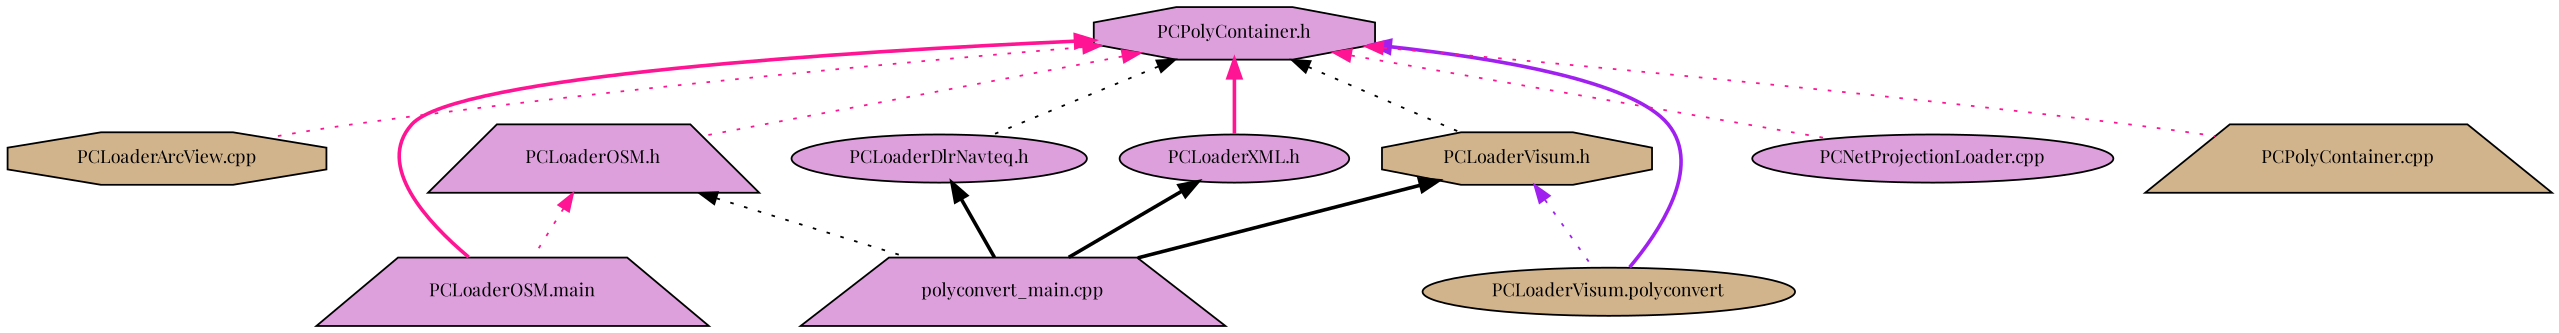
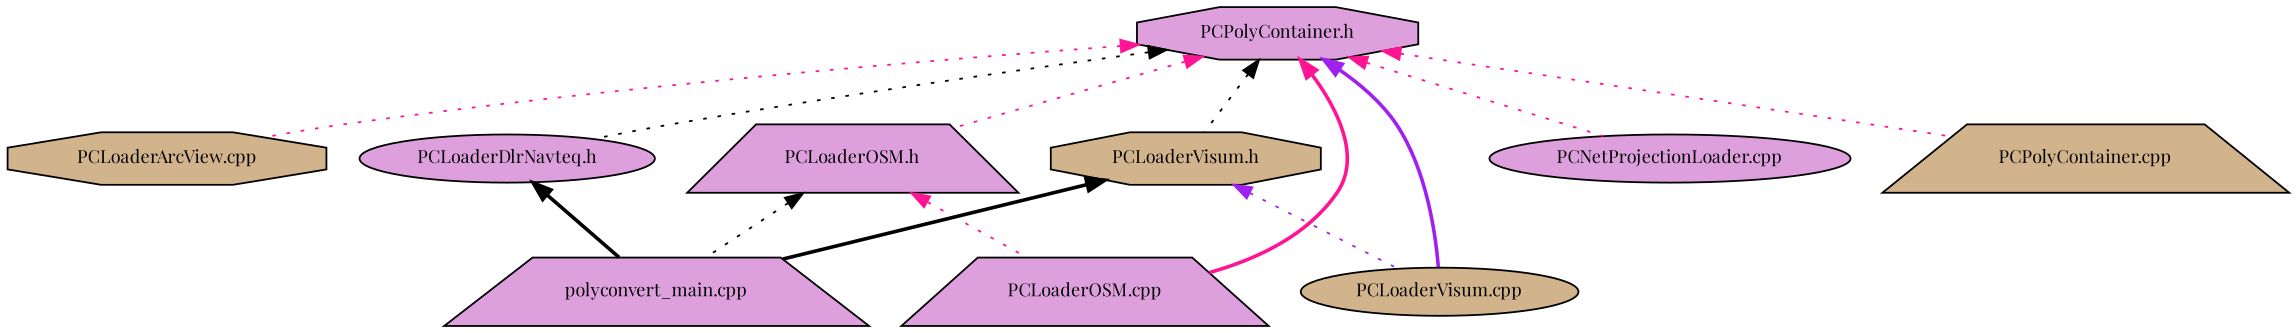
node "PCLoaderXML.h": removed
node "PCLoaderOSM.main": label "PCLoaderOSM.main" -> "PCLoaderOSM.cpp"
node "PCLoaderVisum.polyconvert": label "PCLoaderVisum.polyconvert" -> "PCLoaderVisum.cpp"
